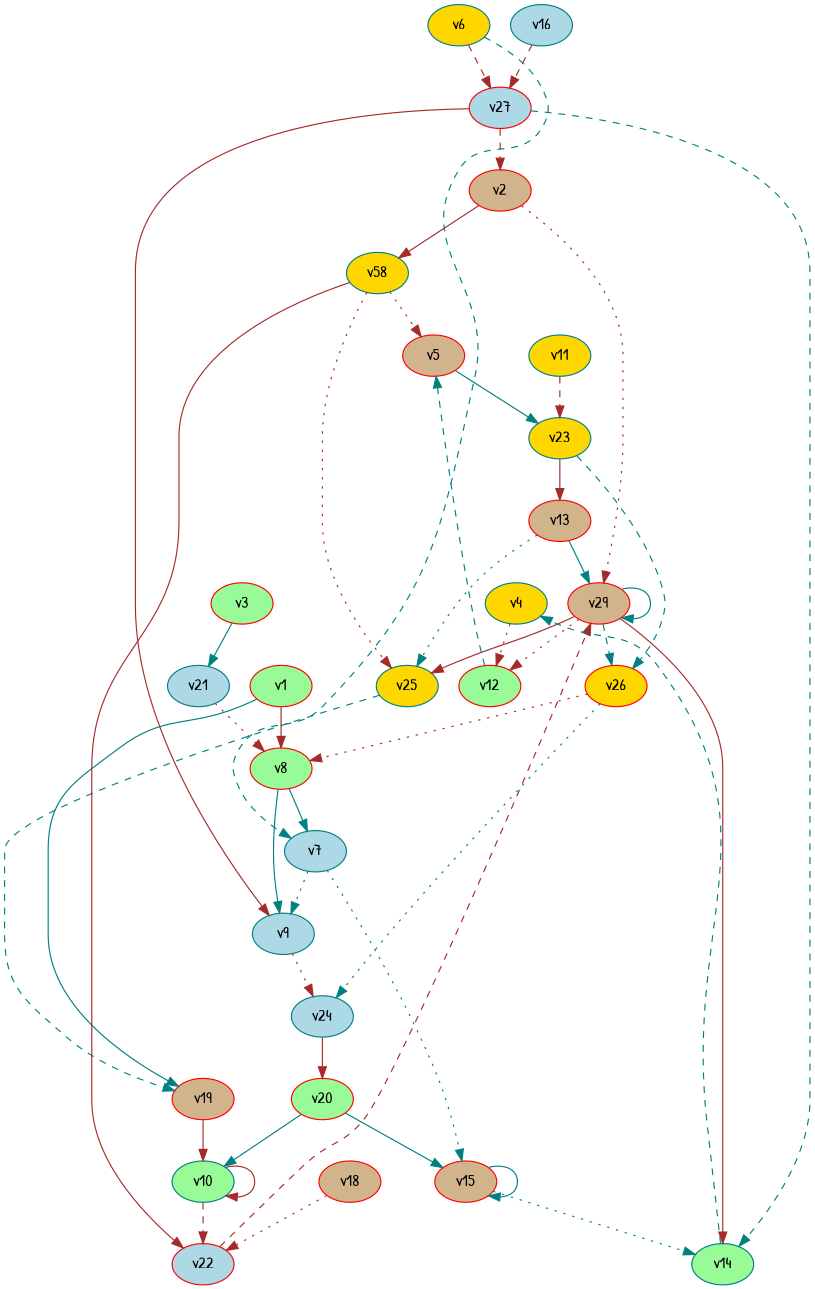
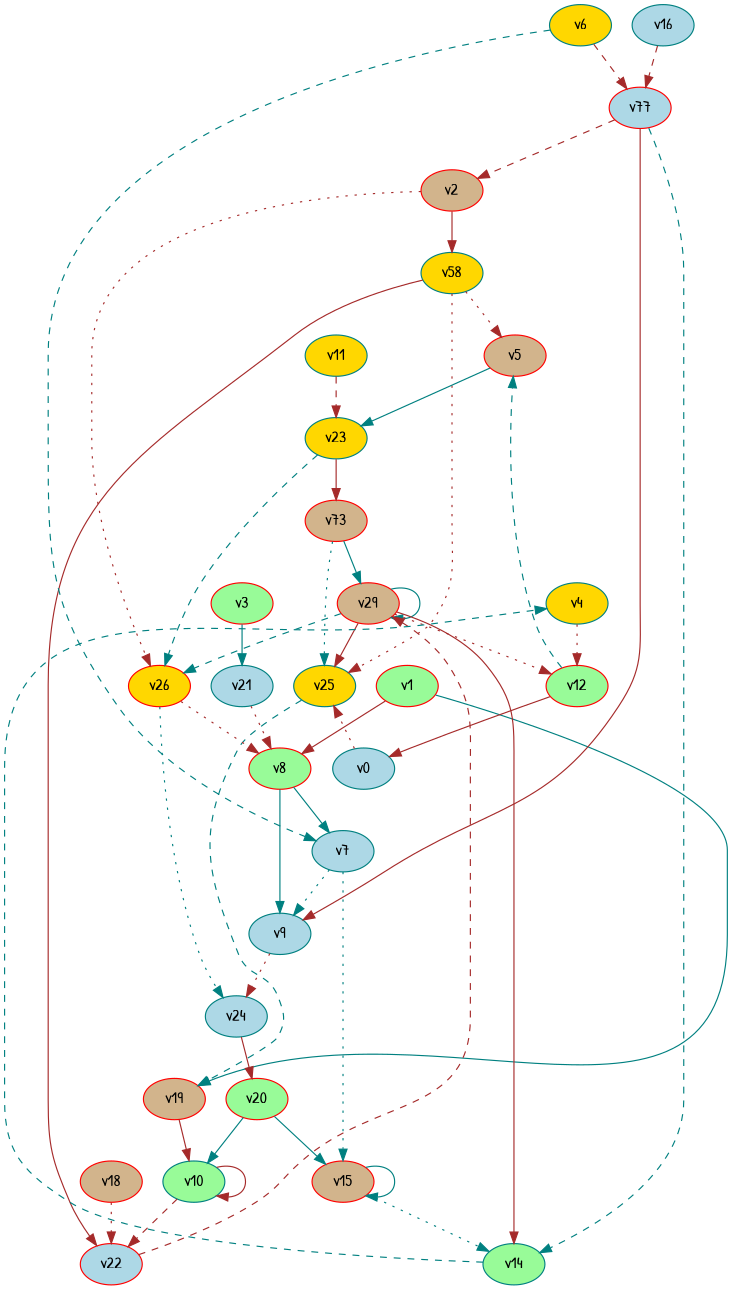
node "v27": label "v27" -> "v77"
edge "v2" -> "v29": now "v2" -> "v26"
node "v13": label "v13" -> "v73"
node "v0": added
